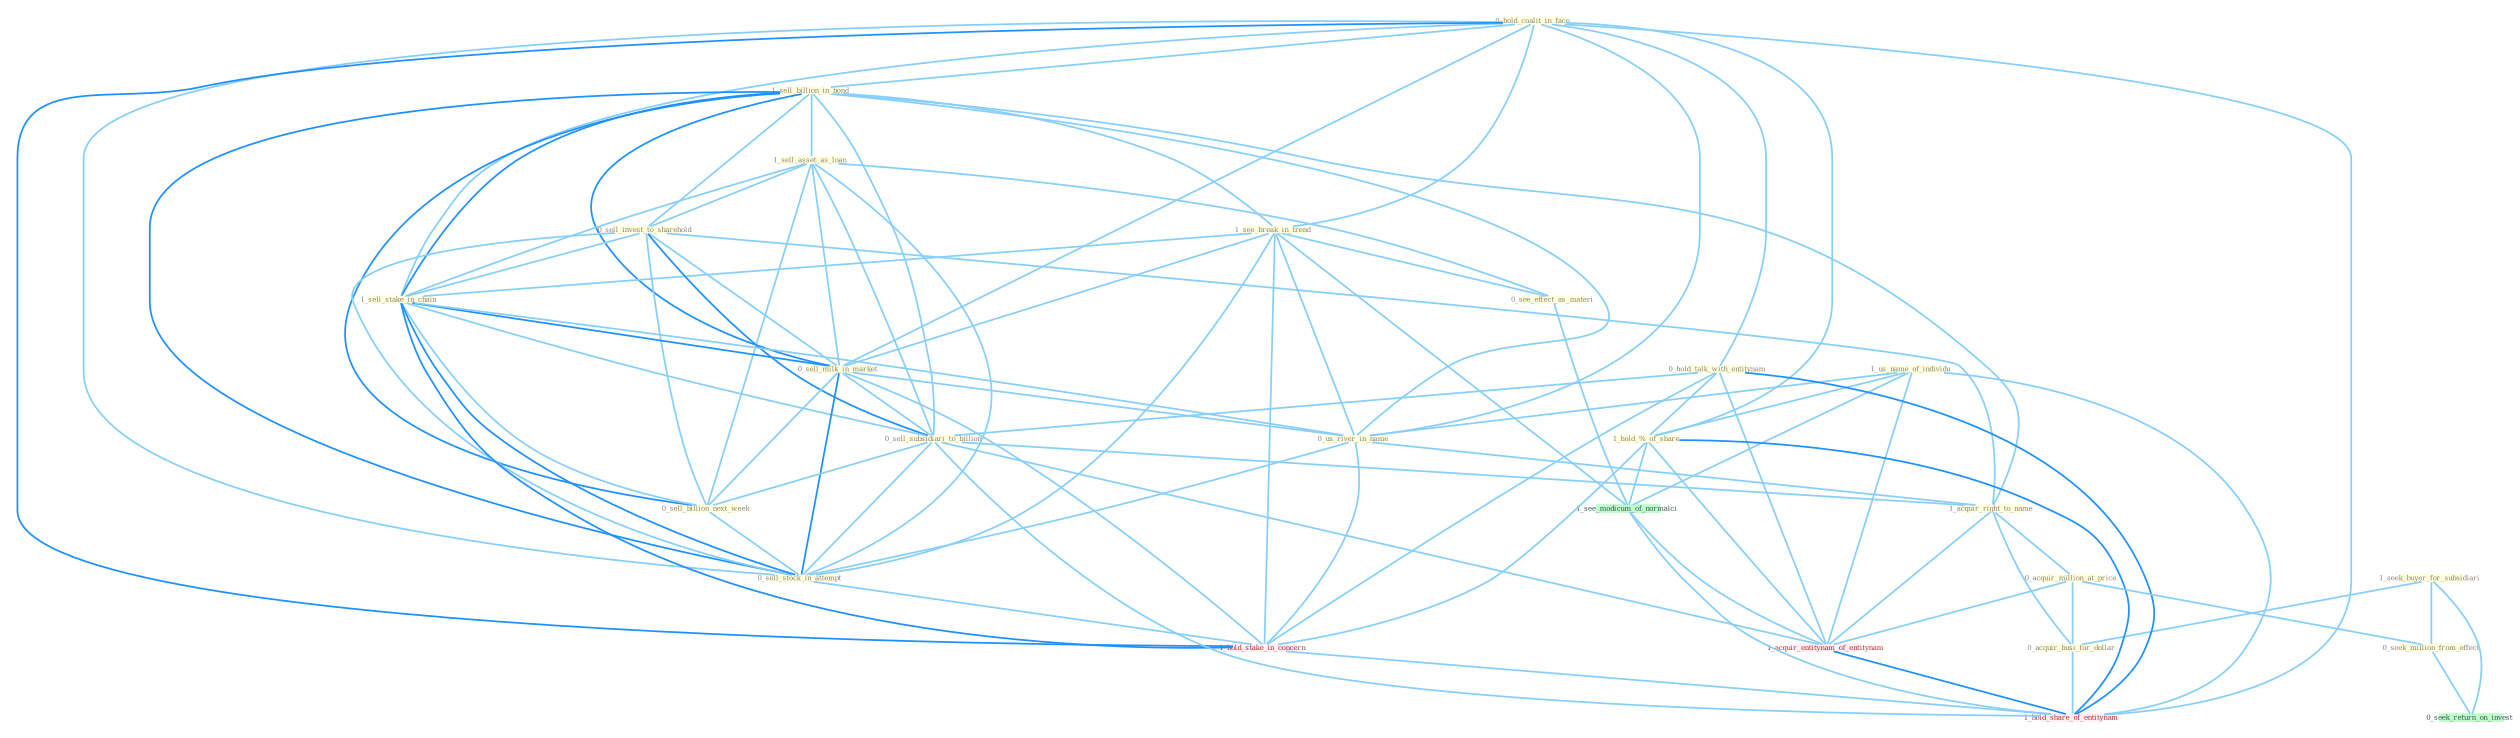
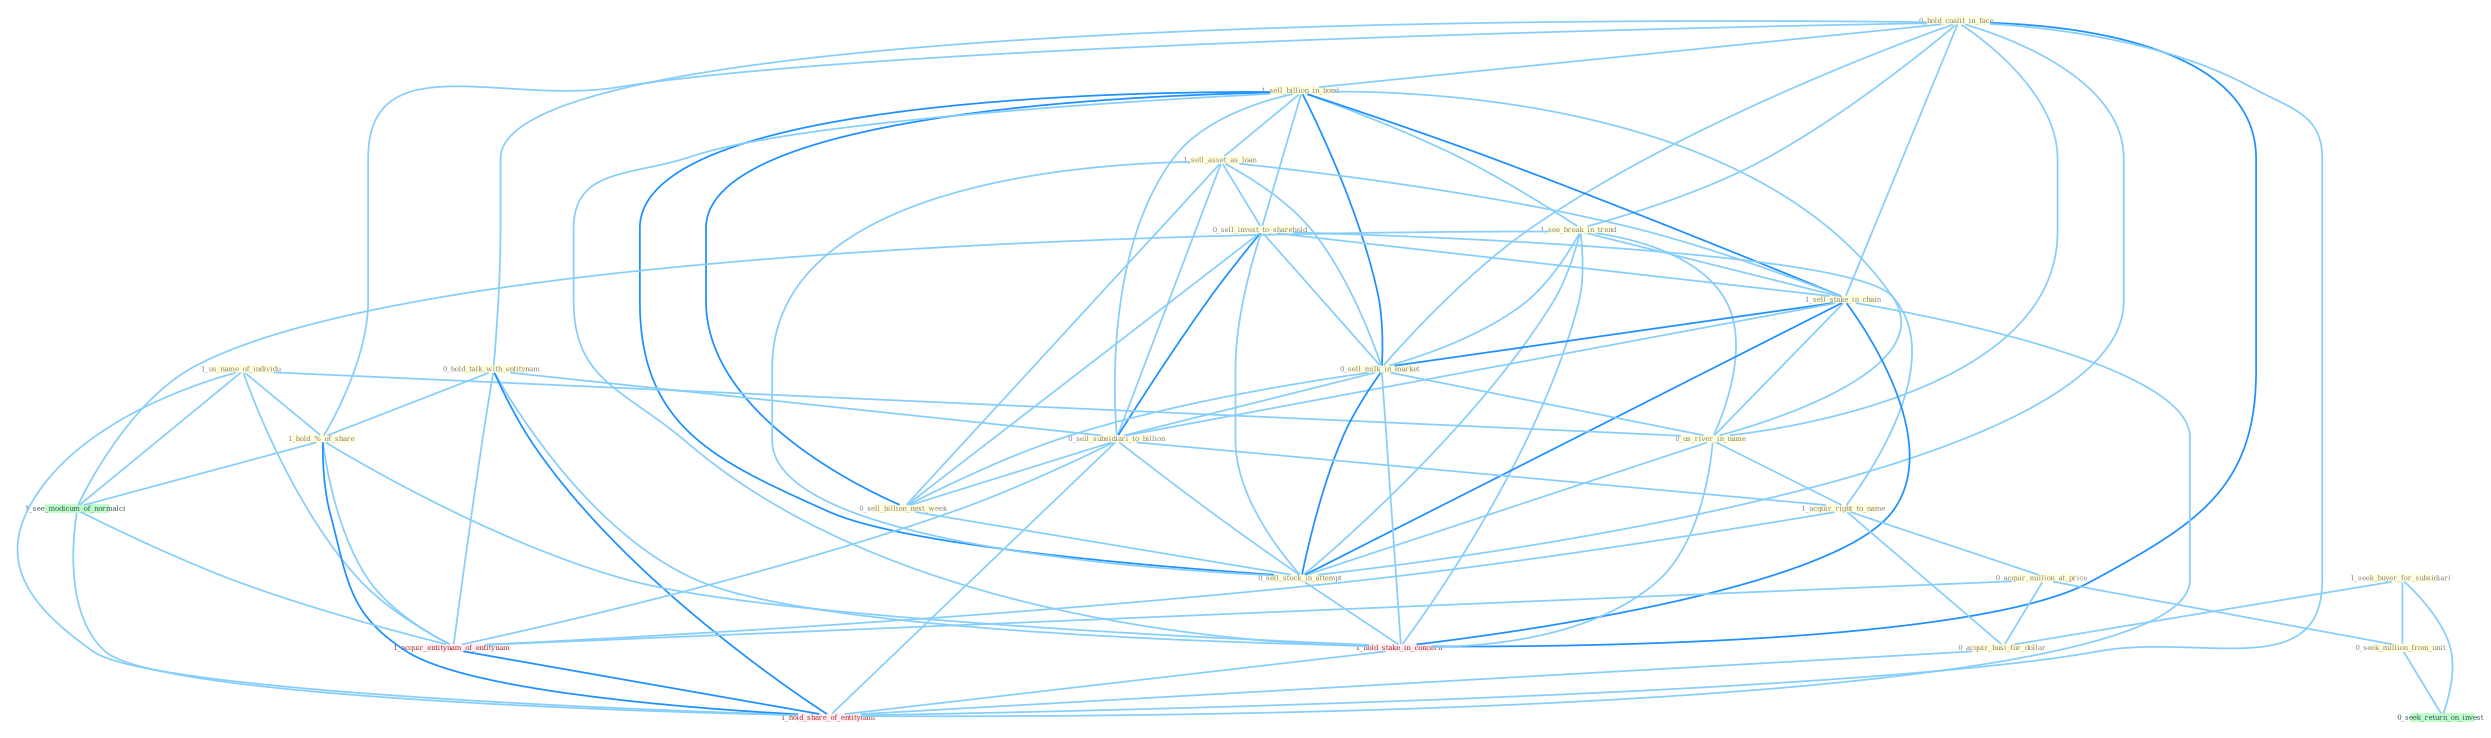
edge "1_sell_billion_in_bond" -- "1_acquir_right_to_name": now "1_sell_billion_in_bond" -- "1_hold_stake_in_concern"
node "0_see_effect_as_materi": removed
edge "1_sell_stake_in_chain" -- "0_sell_billion_next_week": now "1_sell_stake_in_chain" -- "1_hold_share_of_entitynam"
node "0_seek_million_from_effect": label "0_seek_million_from_effect" -> "0_seek_million_from_unit"
